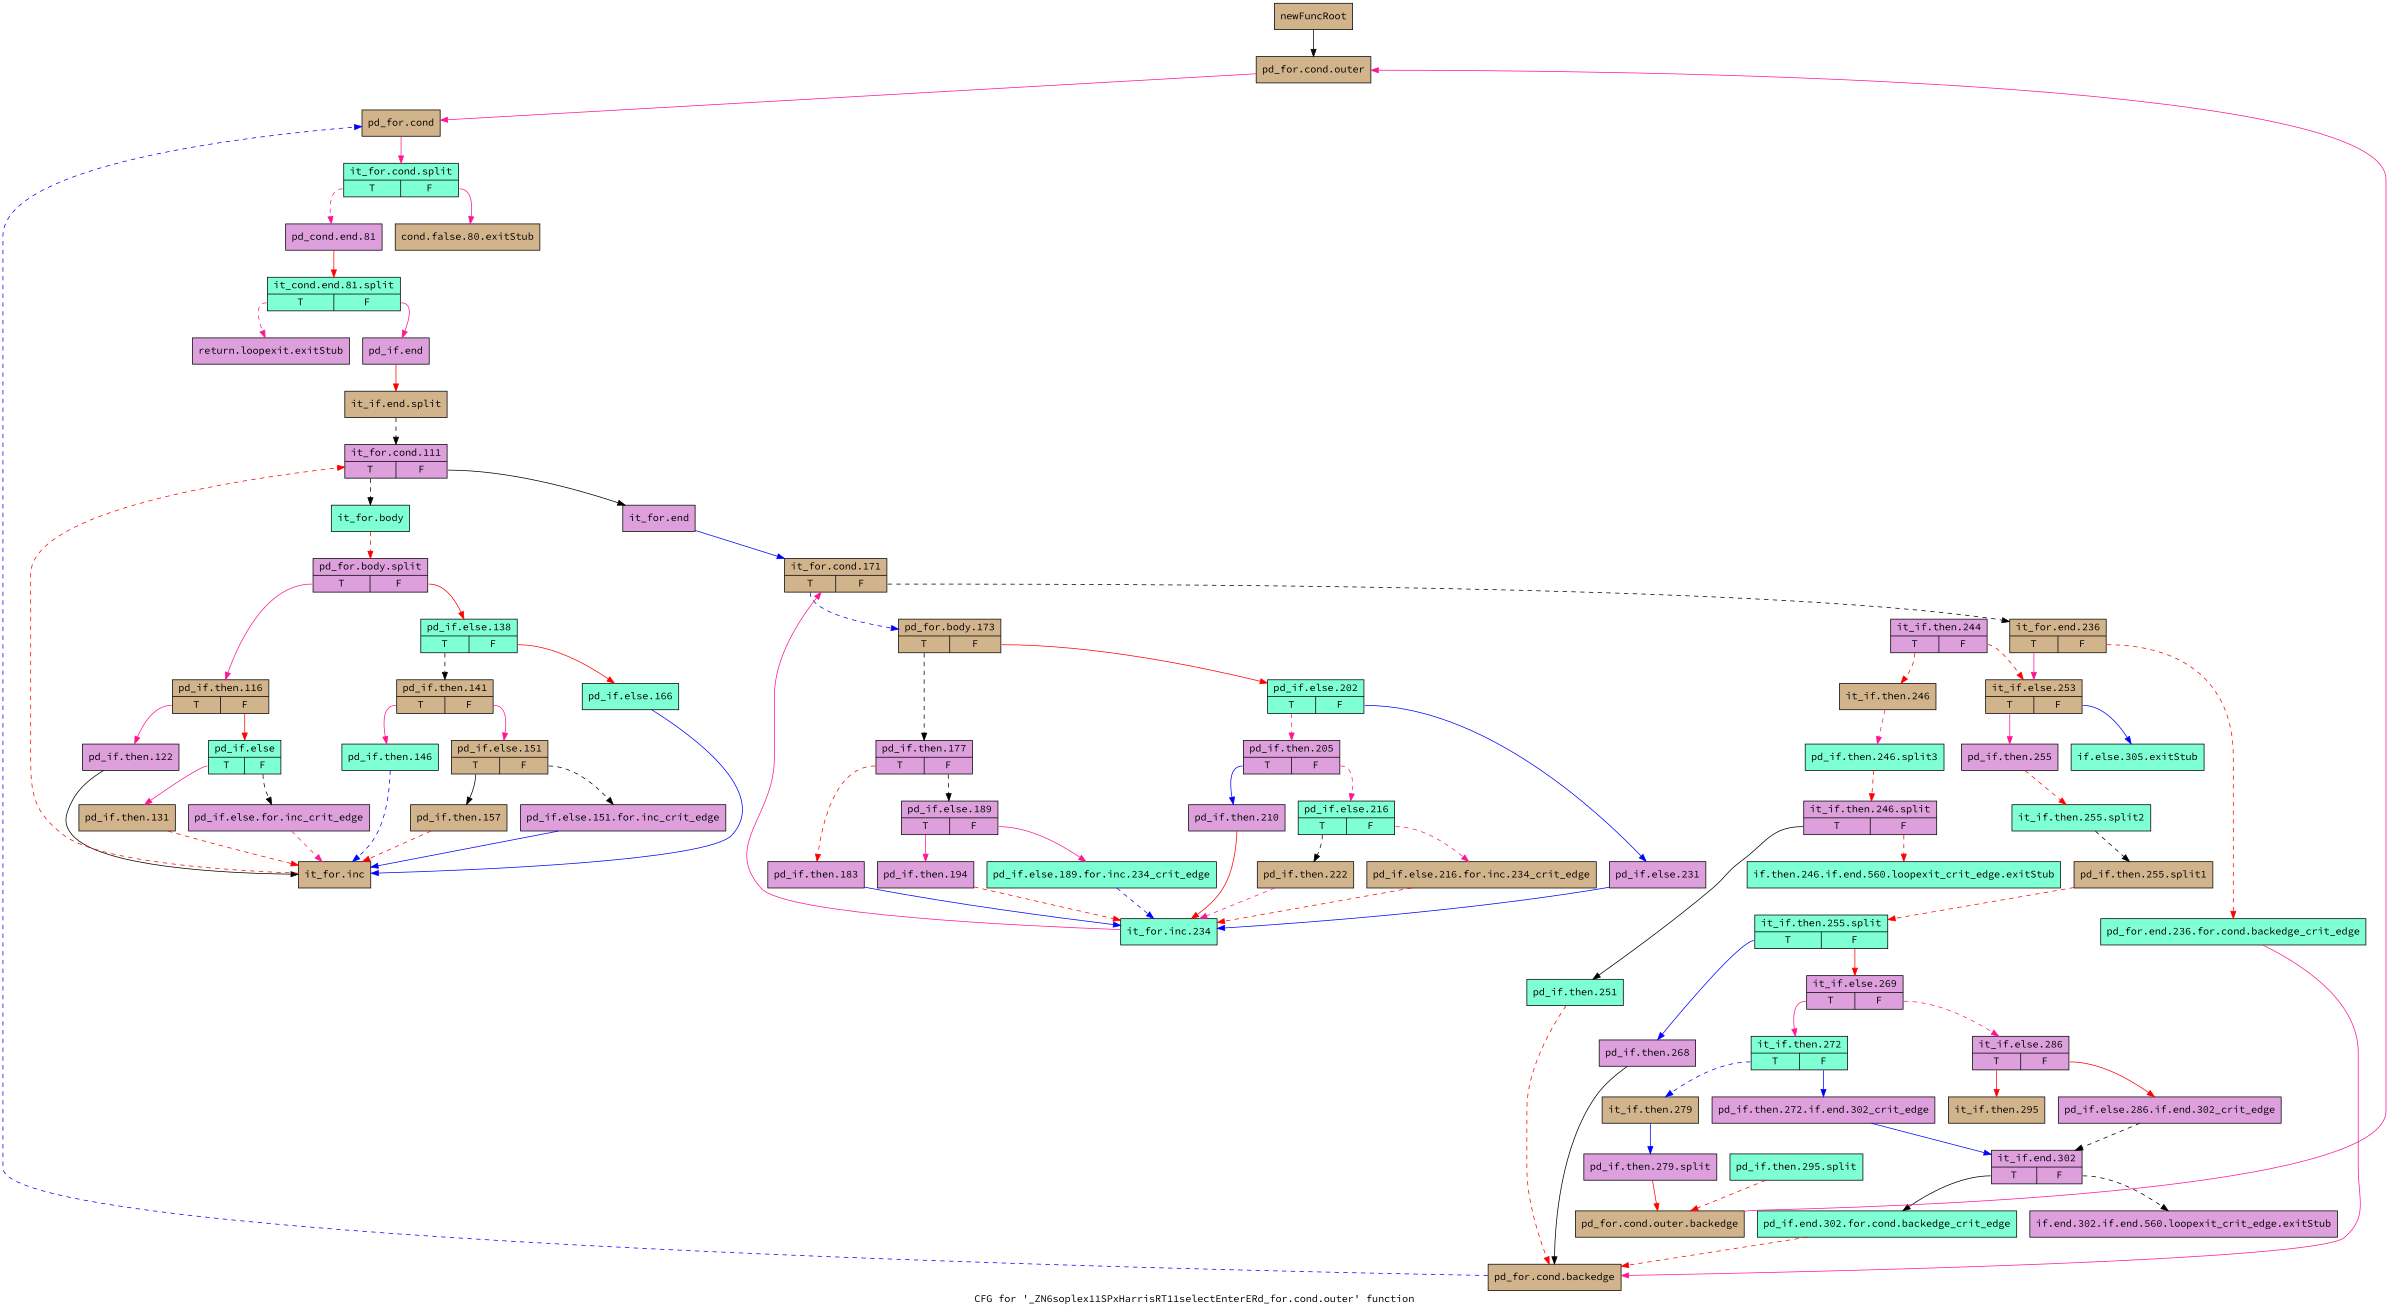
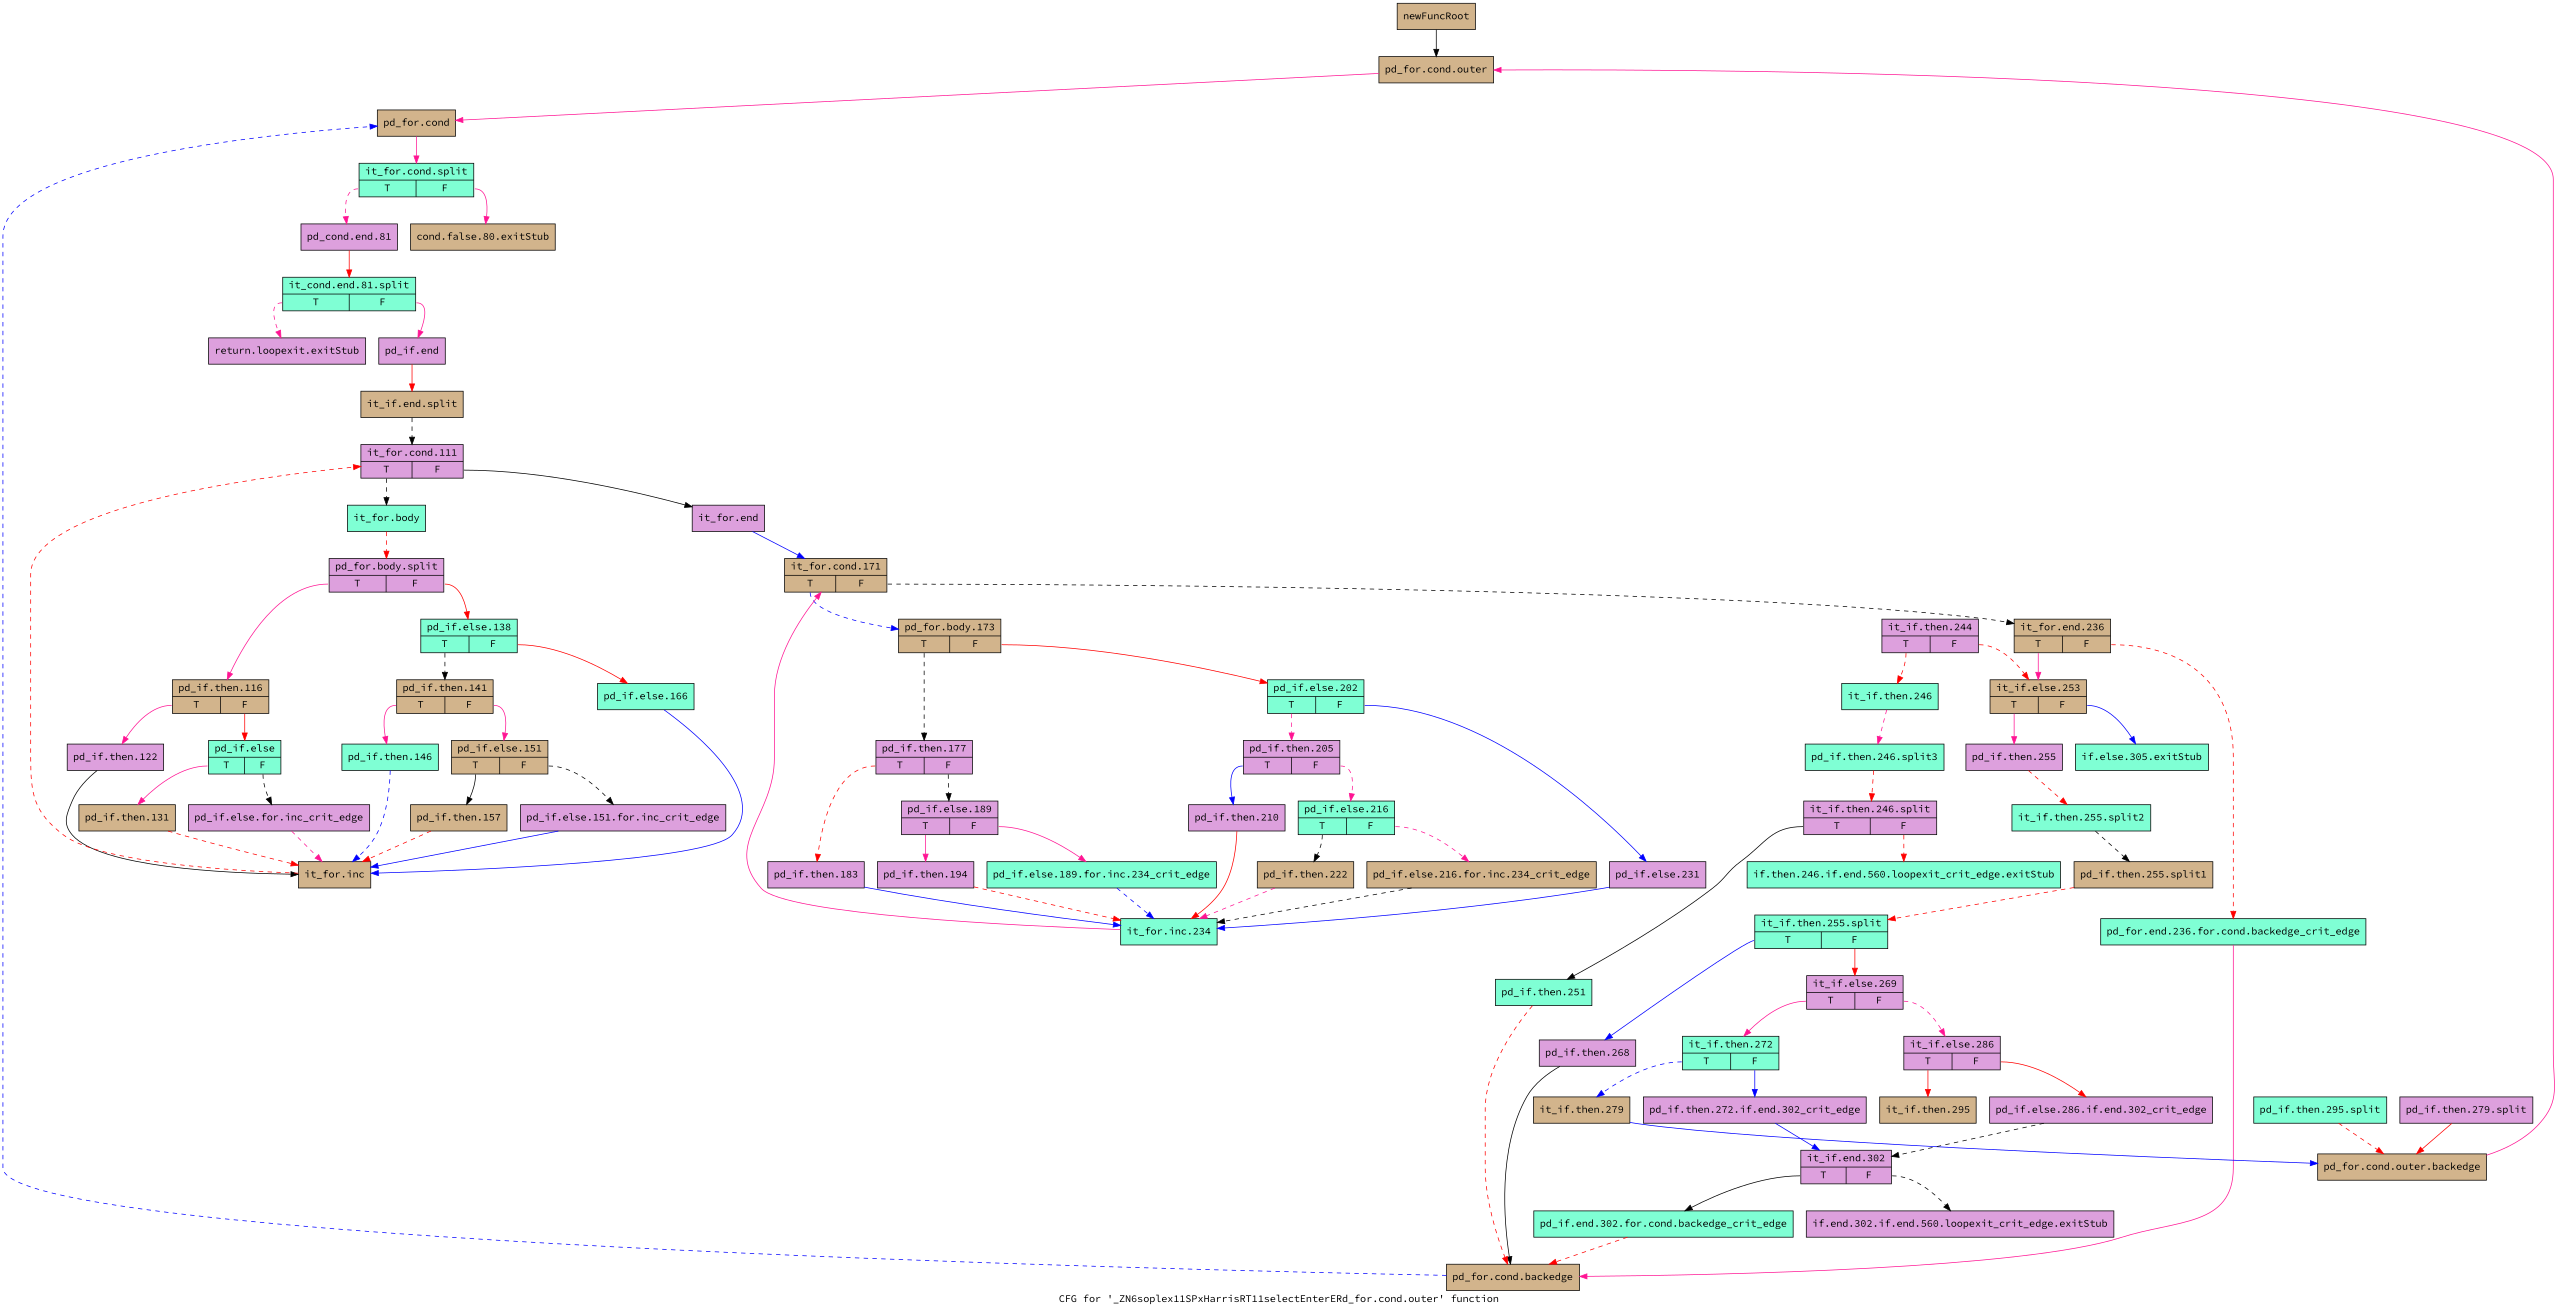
node "it_if.then.246": fillcolor tan -> aquamarine
edge "pd_if.else.216.for.inc.234_crit_edge" -> "it_for.inc.234": color red -> black
edge "it_if.then.279" -> "pd_if.then.279.split": now "it_if.then.279" -> "pd_for.cond.outer.backedge"
